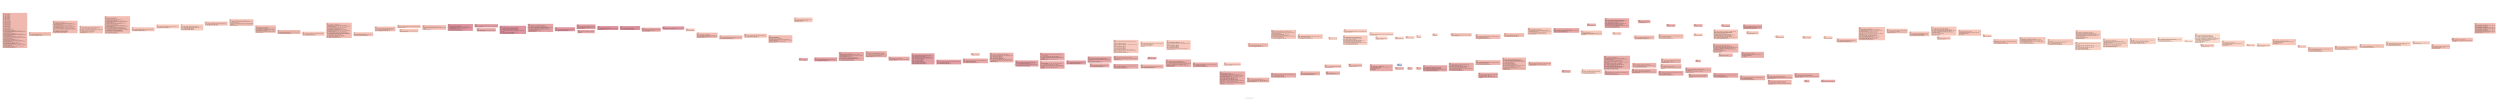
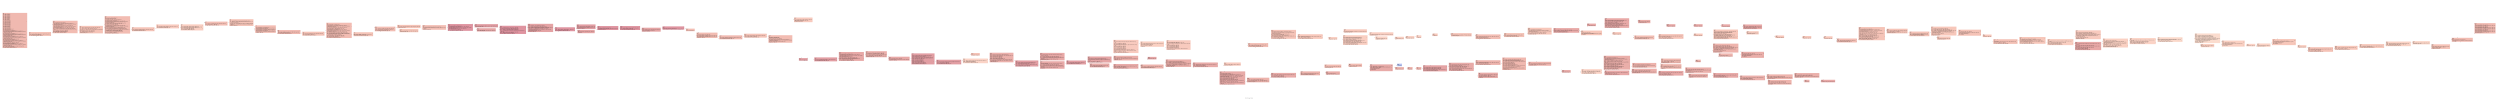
node "%571:": removed
node "%544:": fillcolor #f4987a70 -> #ca3b3770
node "%195:": fillcolor #ca3b3770 -> #f59c7d70
